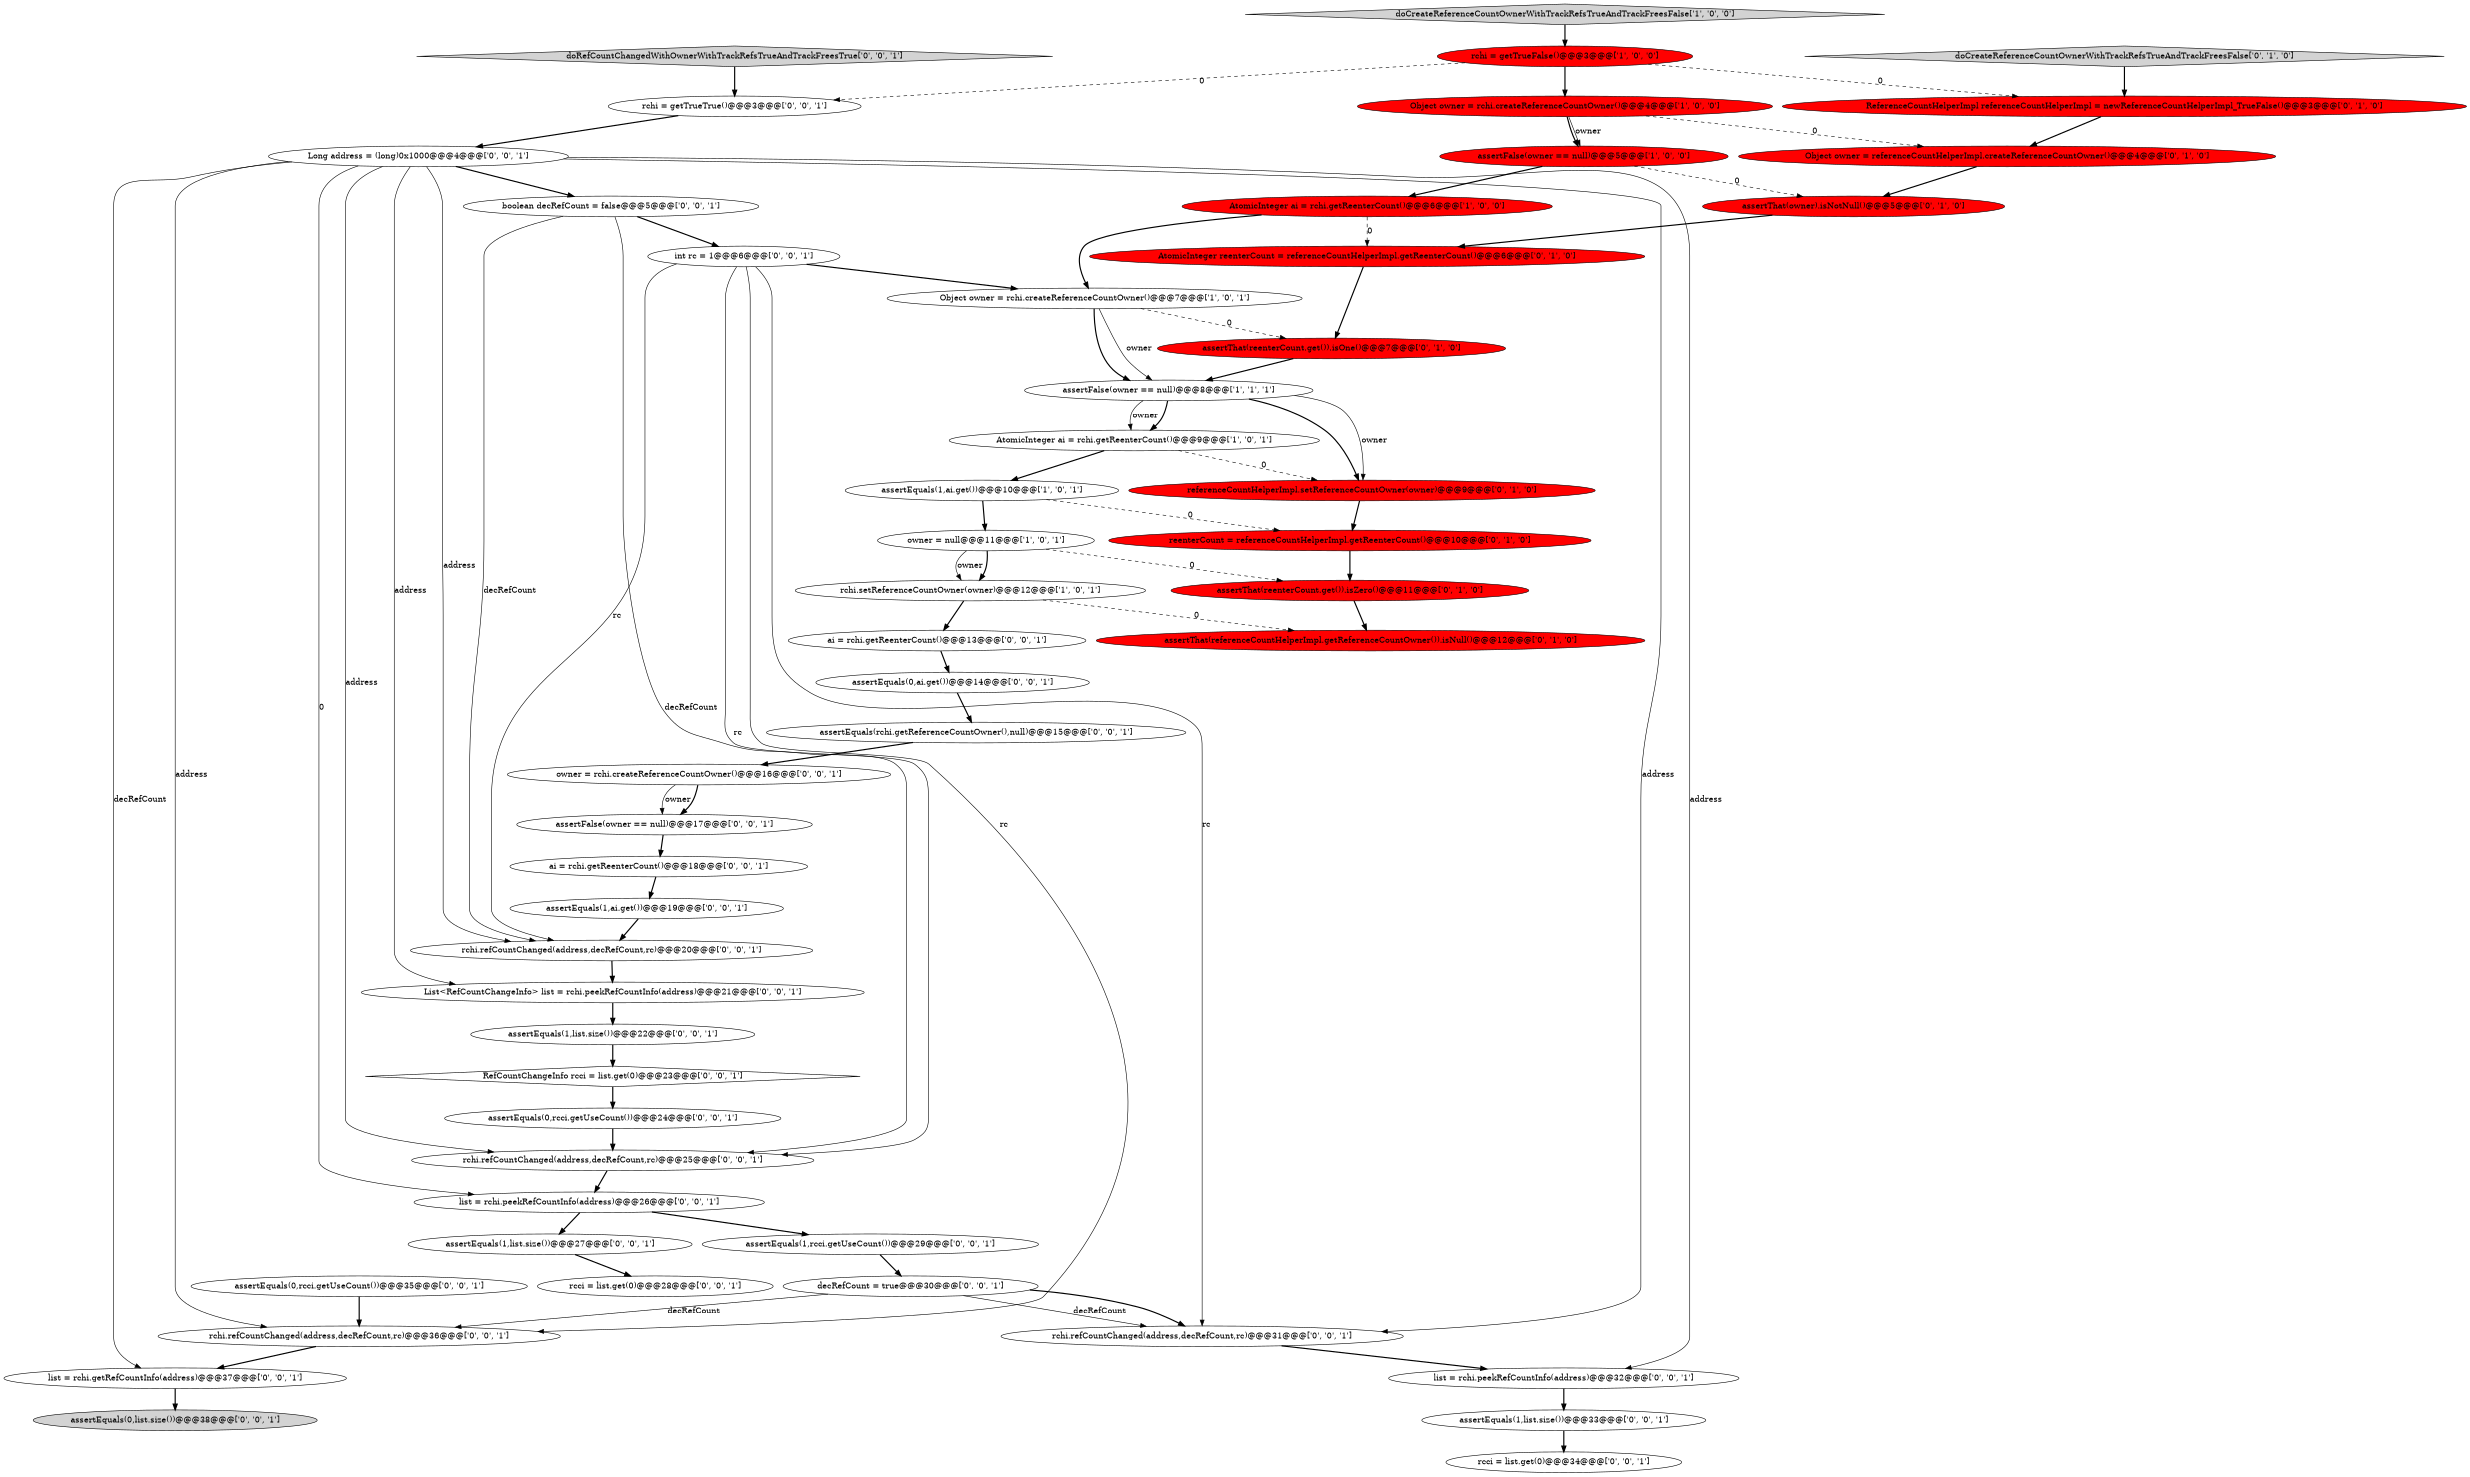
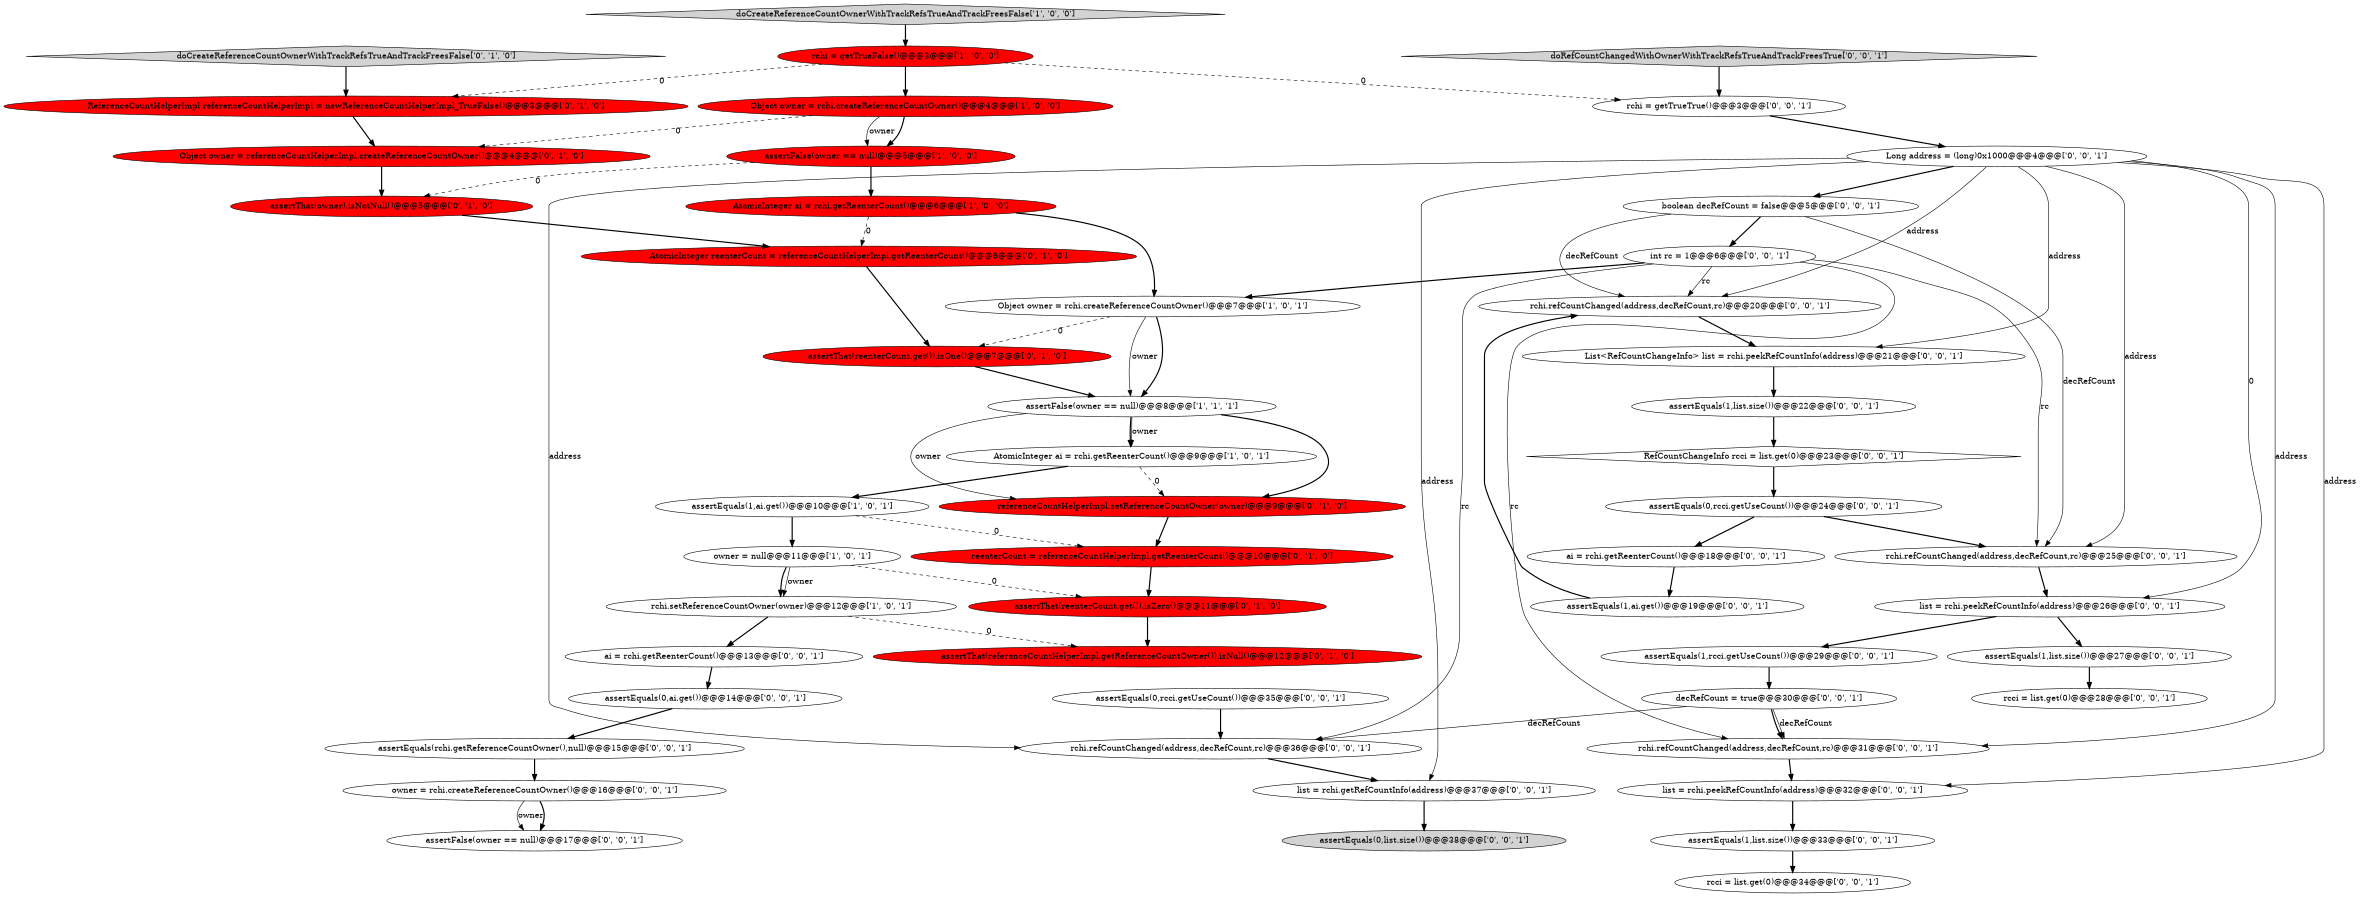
edge "Long address = (long)0x1000@@@4@@@['0', '0', '1']" -> "list = rchi.getRefCountInfo(address)@@@37@@@['0', '0', '1']": label "decRefCount" -> "address"
edge "assertFalse(owner == null)@@@17@@@['0', '0', '1']" -> "ai = rchi.getReenterCount()@@@18@@@['0', '0', '1']": now "assertEquals(0,rcci.getUseCount())@@@24@@@['0', '0', '1']" -> "ai = rchi.getReenterCount()@@@18@@@['0', '0', '1']"
